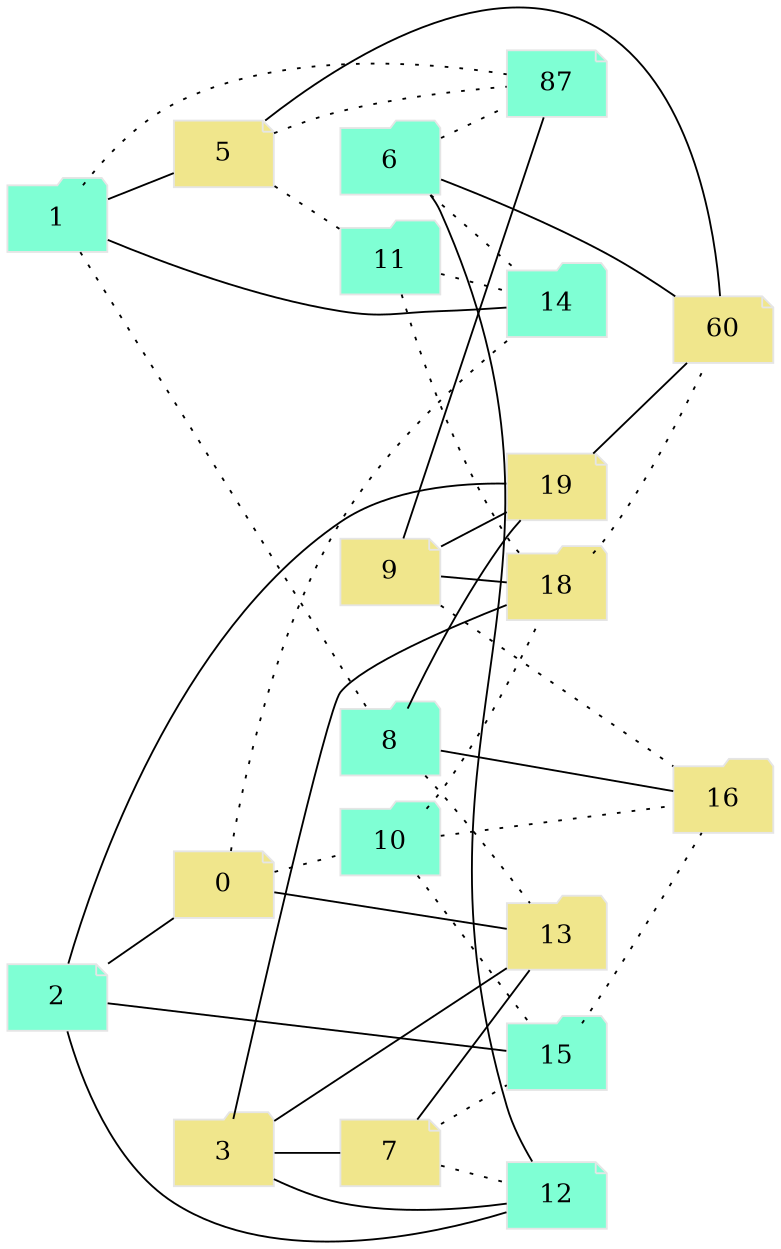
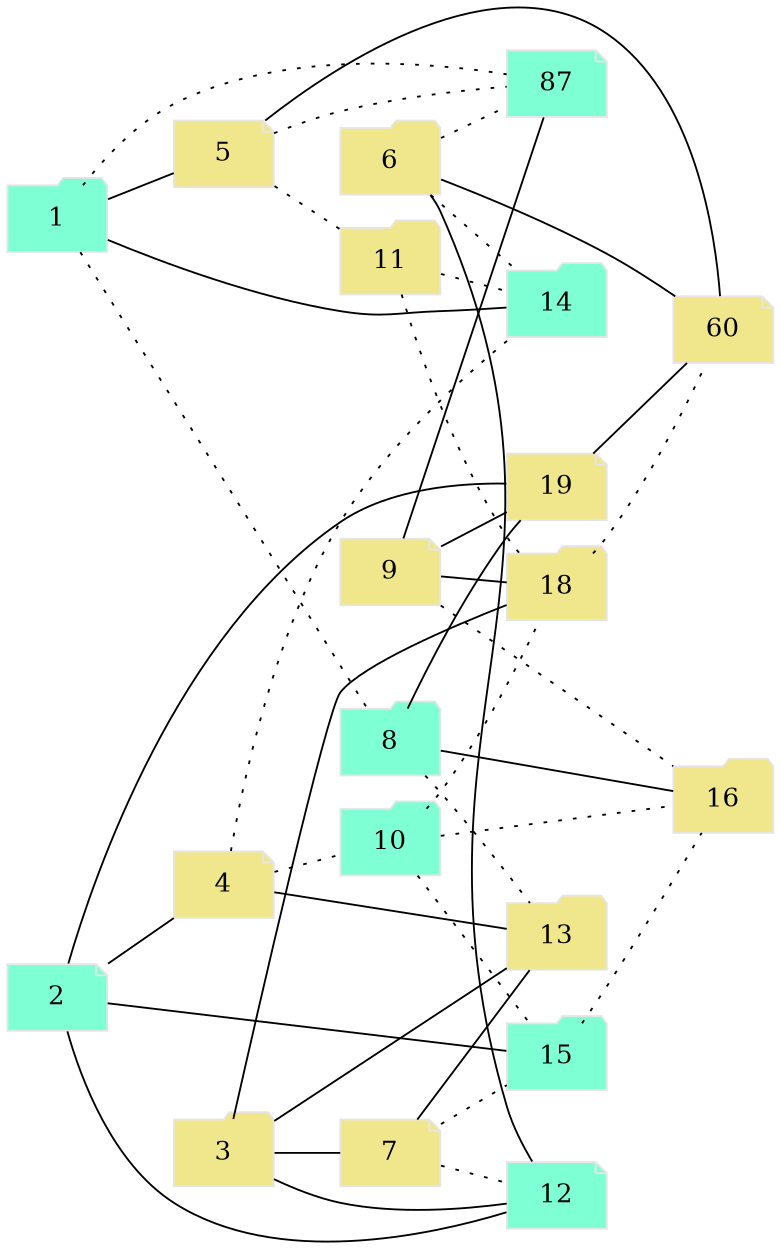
node "6": fillcolor aquamarine -> khaki
node "11": fillcolor aquamarine -> khaki
node "0": label "0" -> "4"
